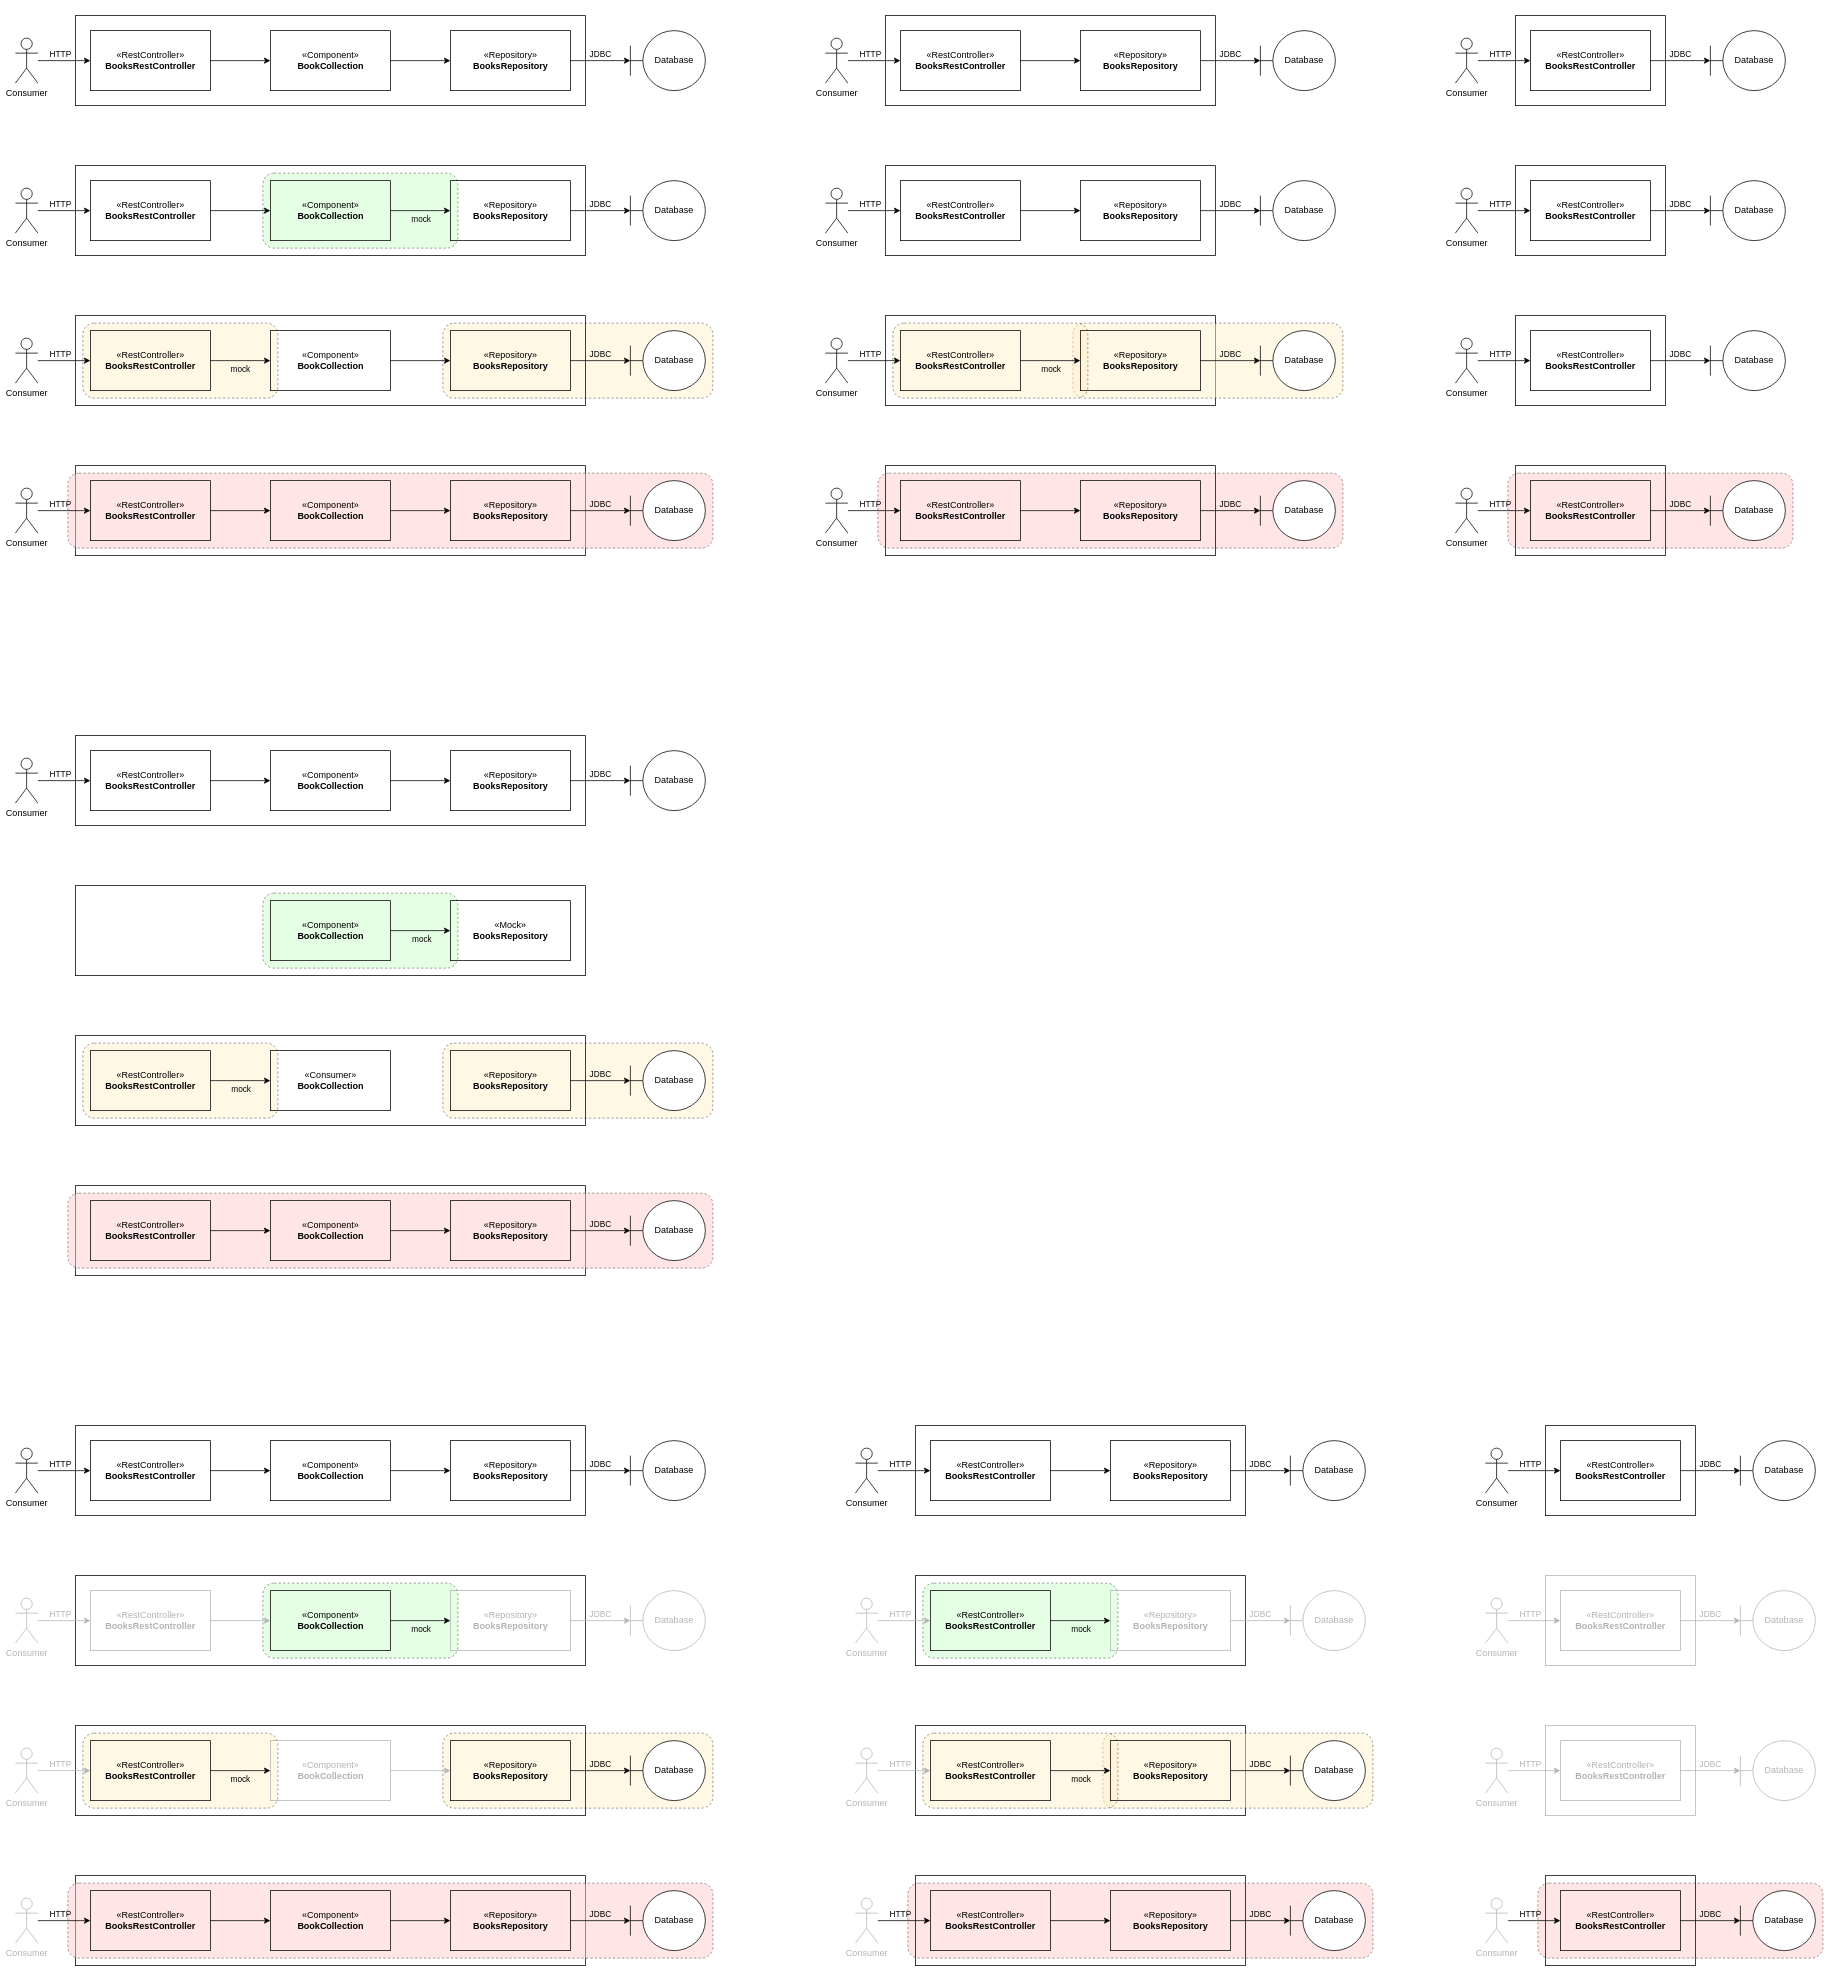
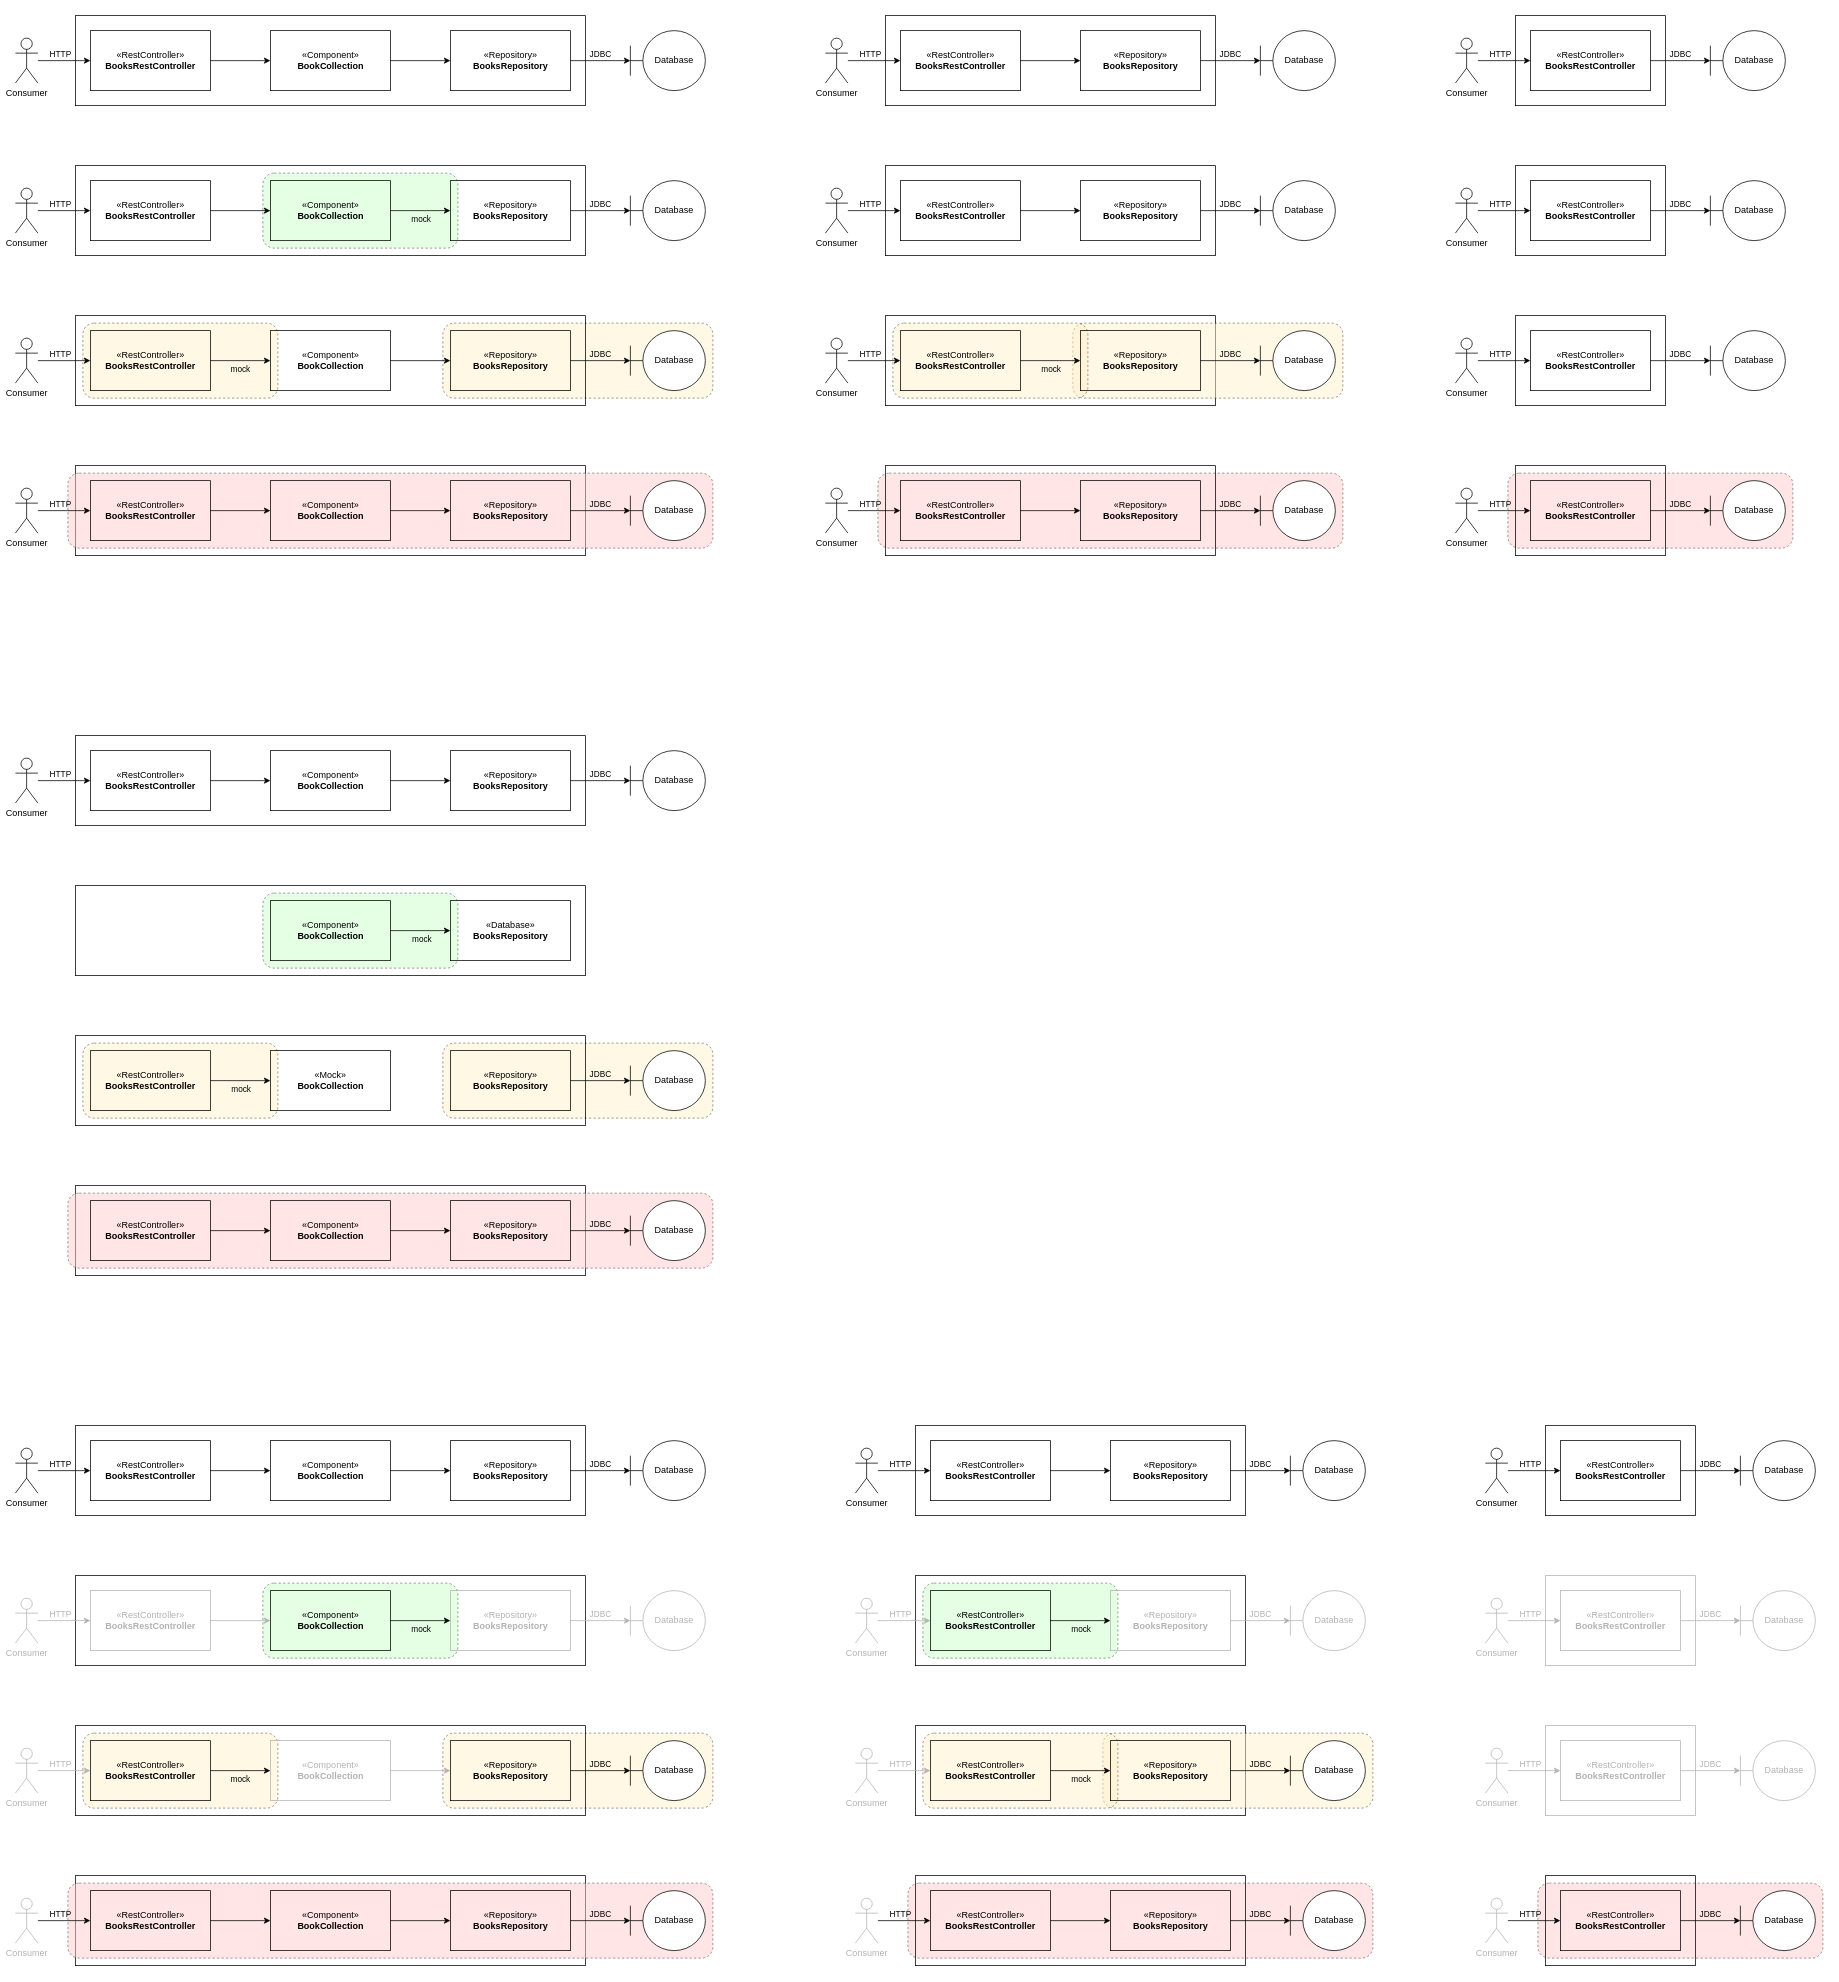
node "«Mock» BooksRepository": label "«Mock» BooksRepository" -> "«Database» BooksRepository"
node "«Consumer» BookCollection": label "«Consumer» BookCollection" -> "«Mock» BookCollection"
